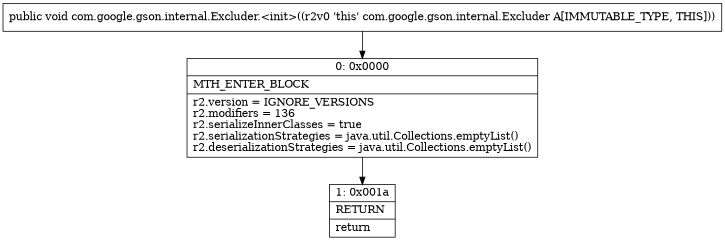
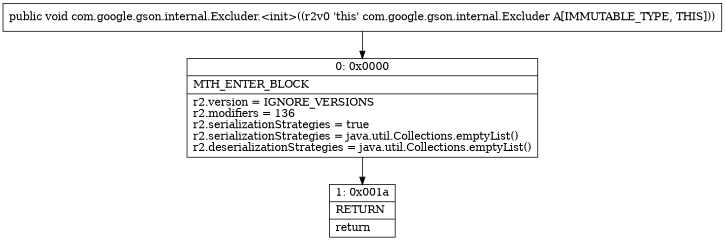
node "0: 0x0000": text "r2.serializeInnerClasses = true" -> "r2.serializationStrategies = true"
